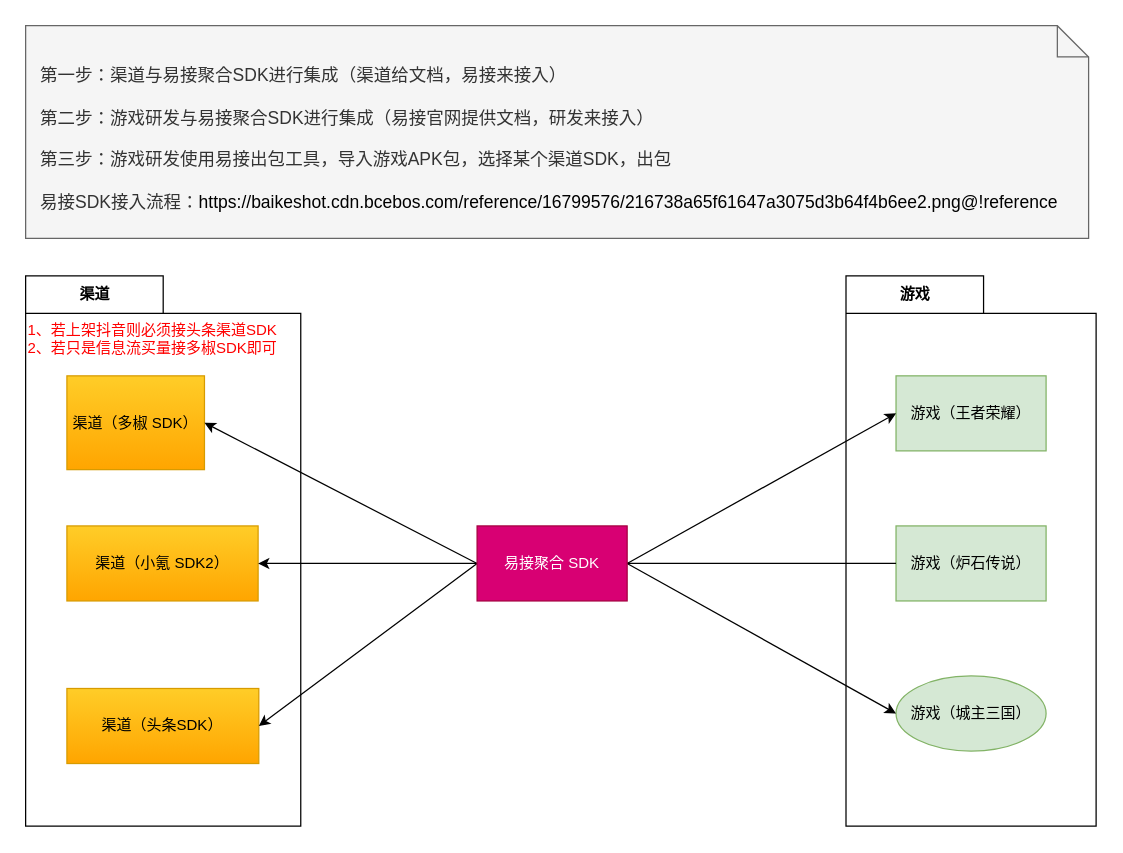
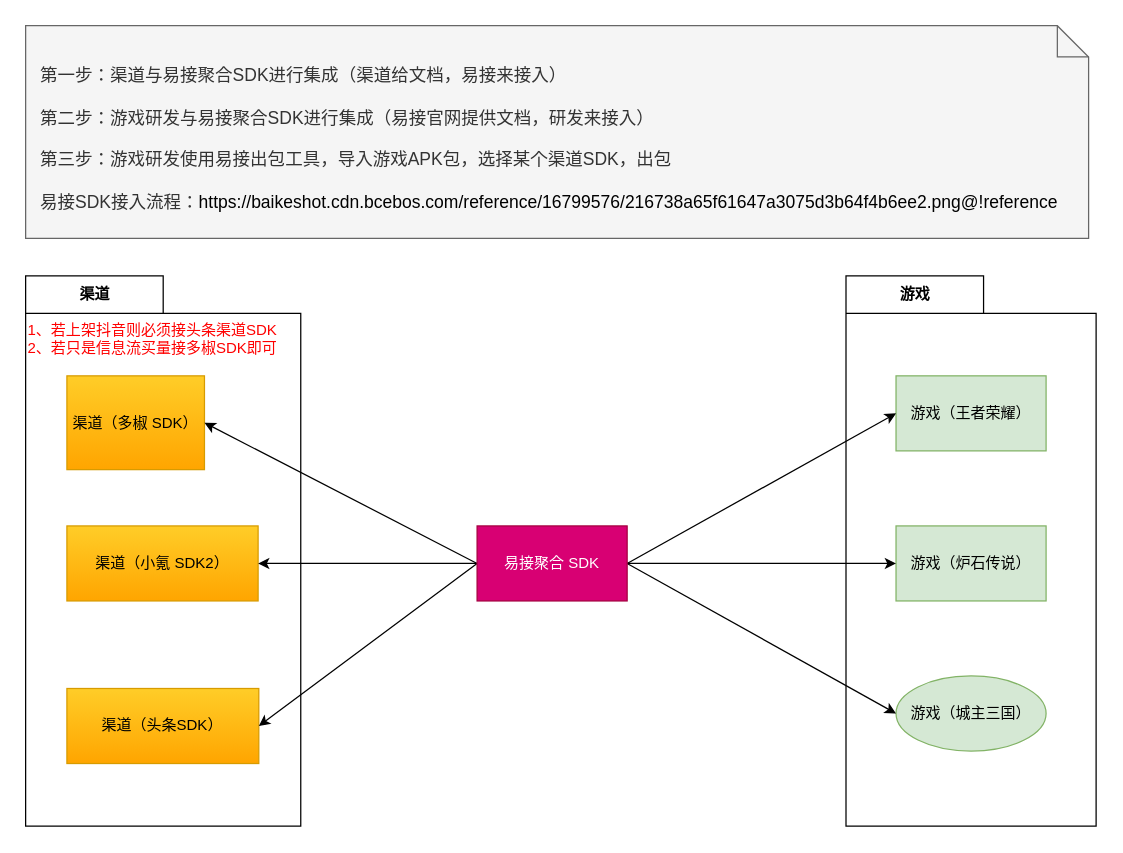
edge "易接聚合 SDK" -- "游戏（炉石传说）": arrowhead none -> classic
